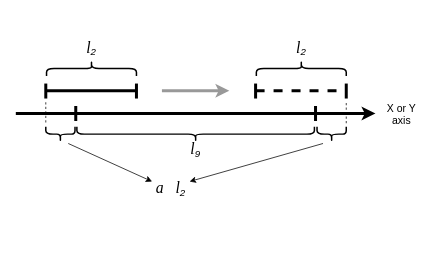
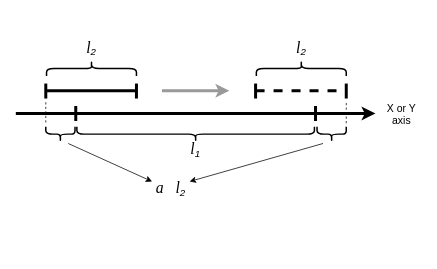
node "l9": label "l9" -> "l1"
